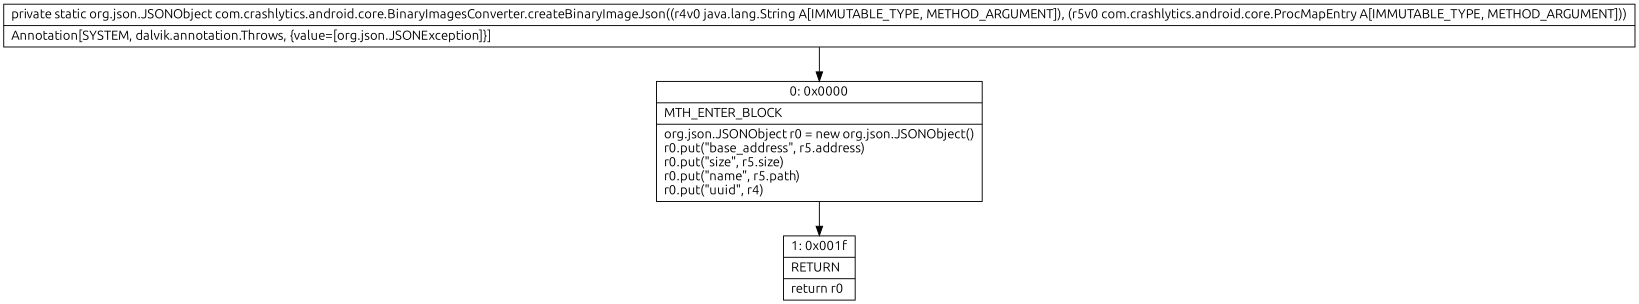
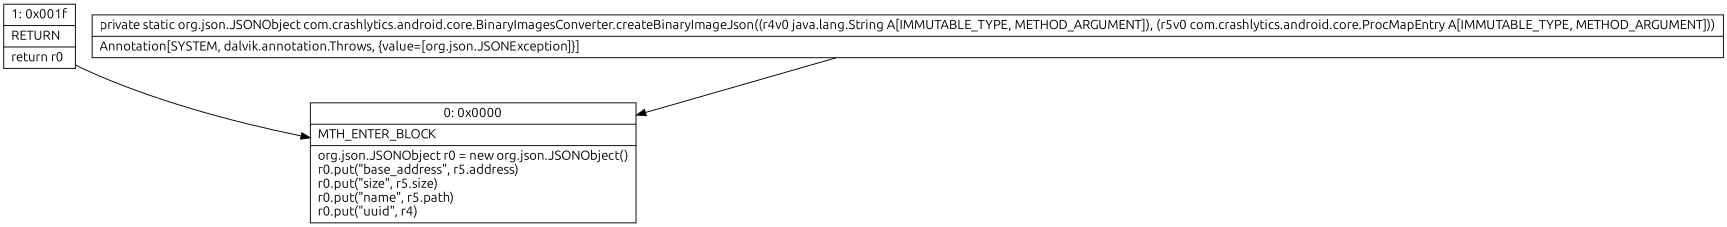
edge "0: 0x0000" -> "1: 0x001f": reversed
